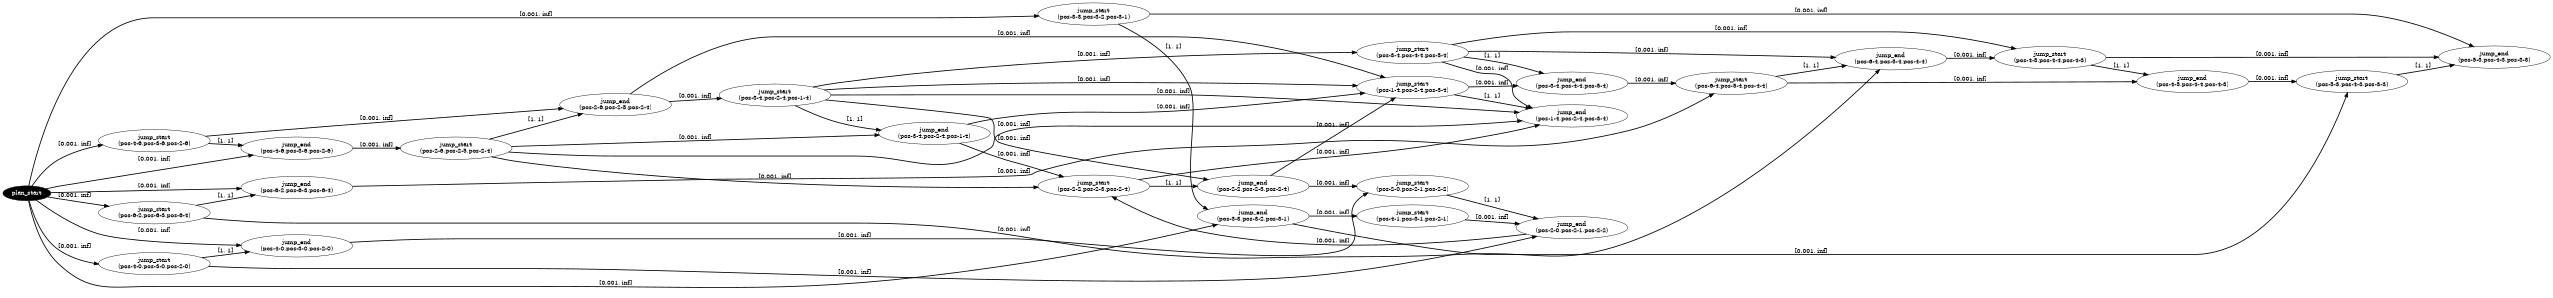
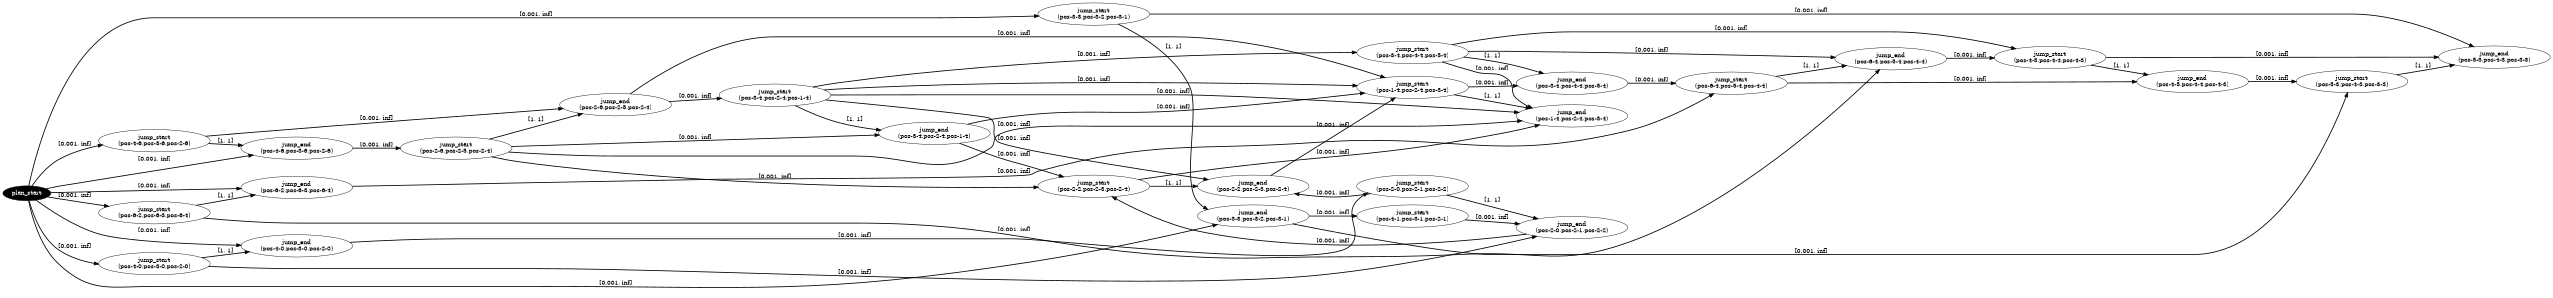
edge "jump_end (pos-2-2,pos-2-3,pos-2-4)" -> "jump_start (pos-2-0,pos-2-1,pos-2-2)": reversed
